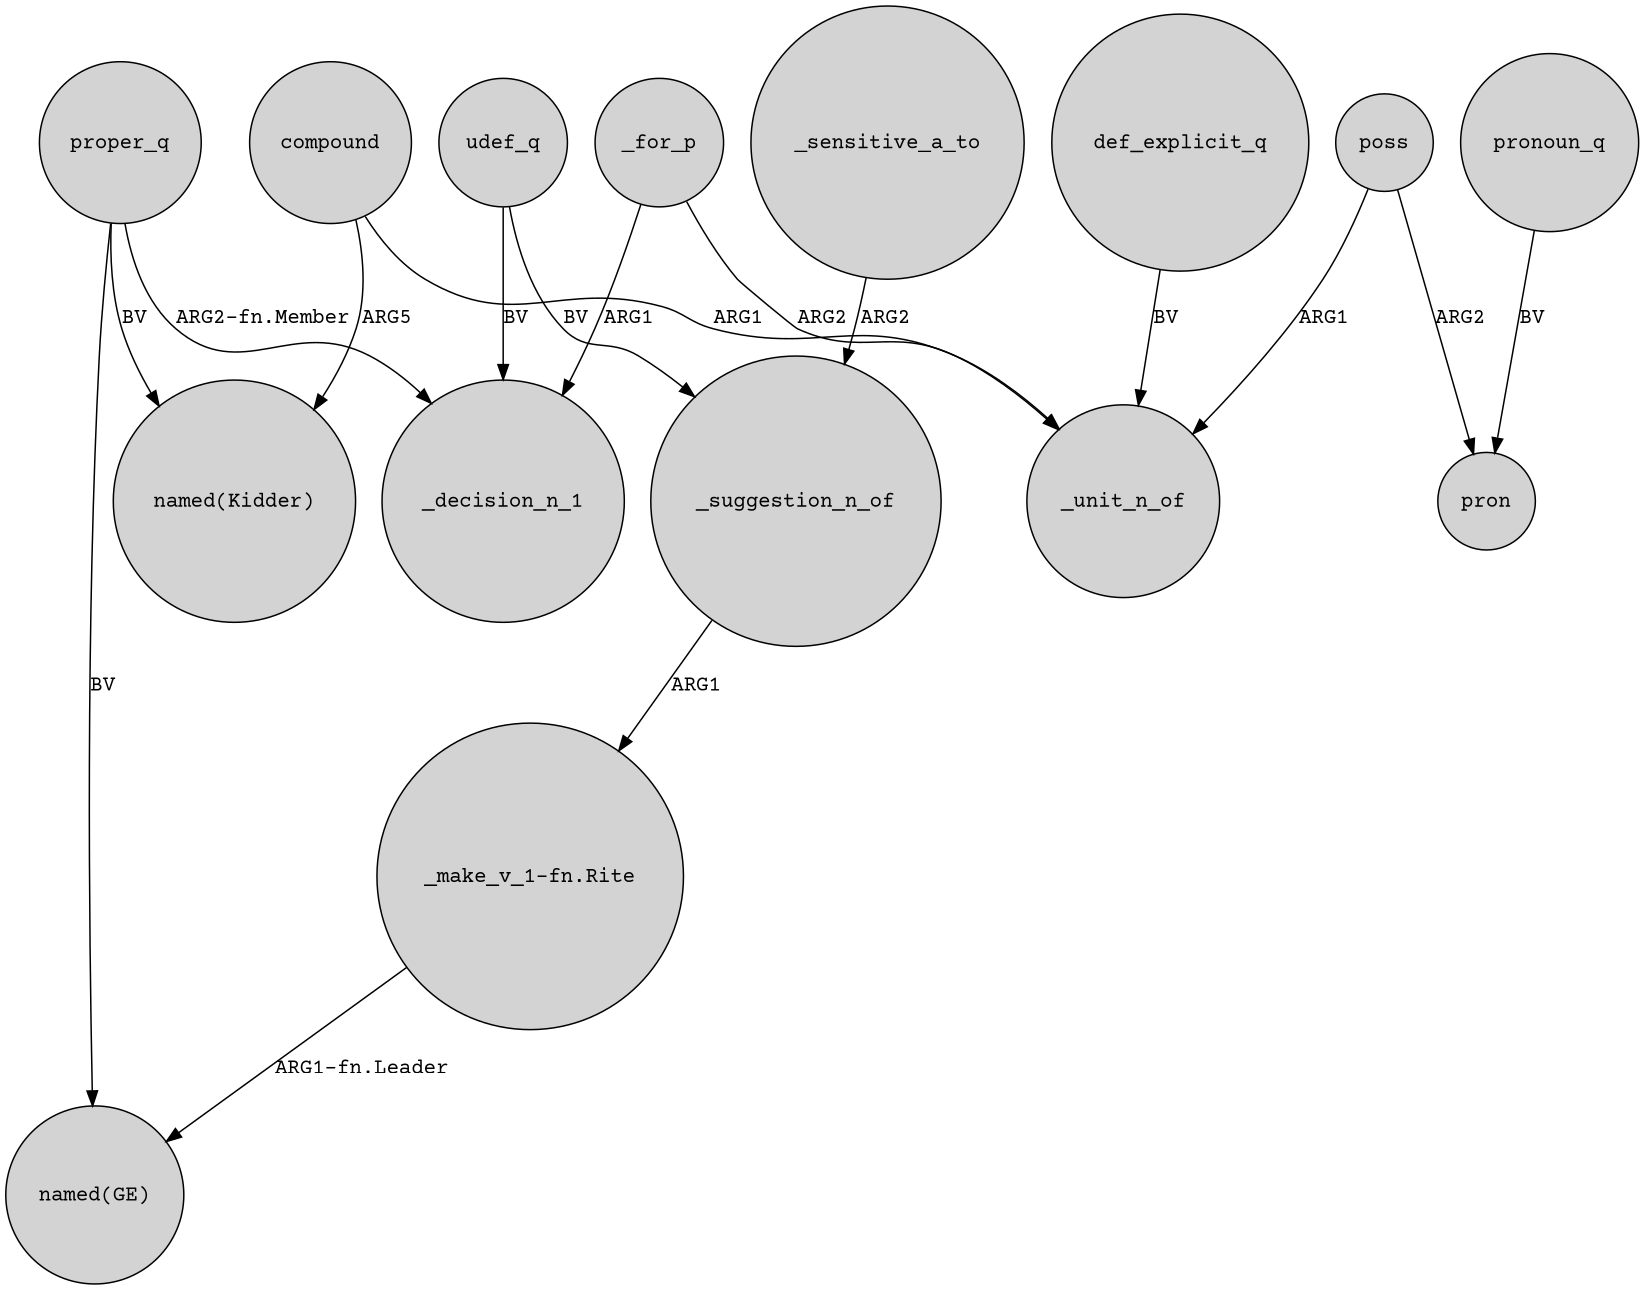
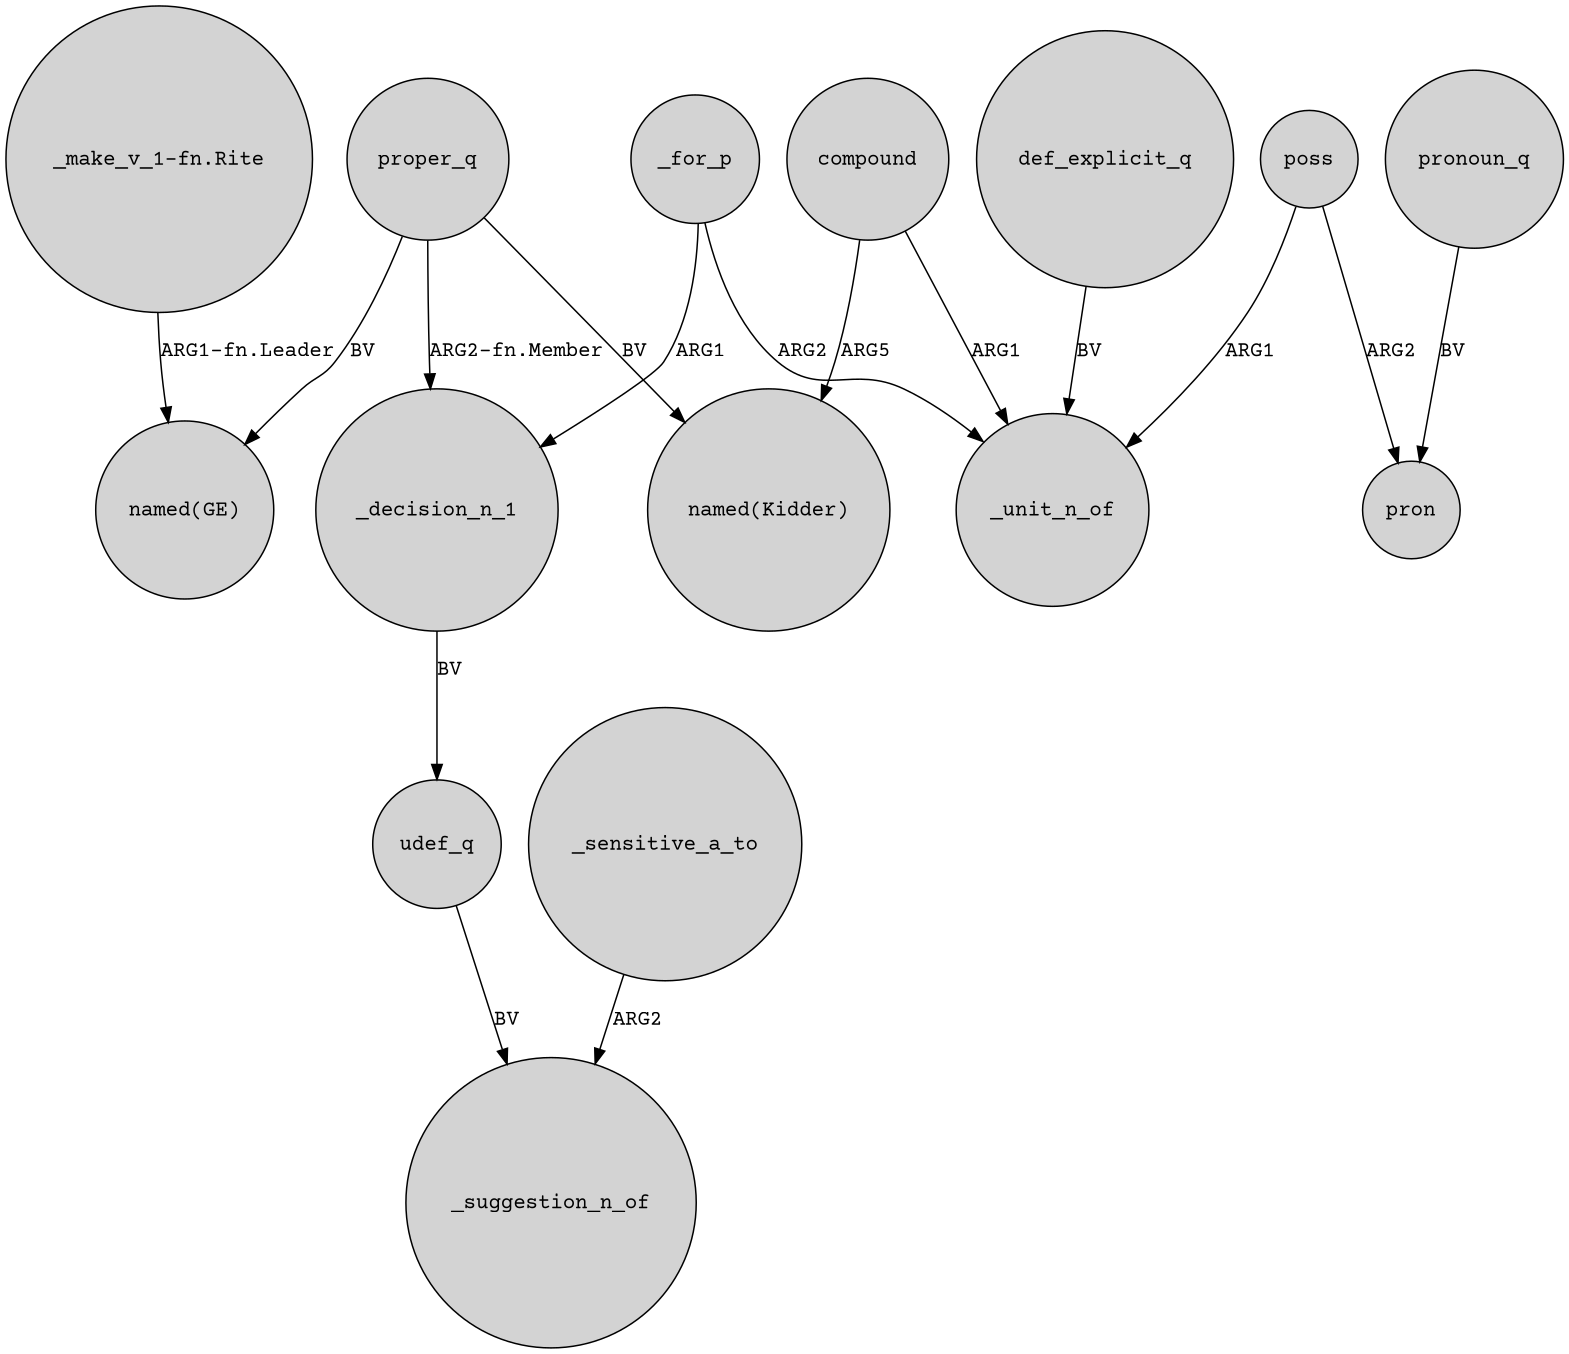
edge "udef_q" -> "_decision_n_1": reversed
edge "_suggestion_n_of" -> "_make_v_1-fn.Rite": removed, label "ARG1"
